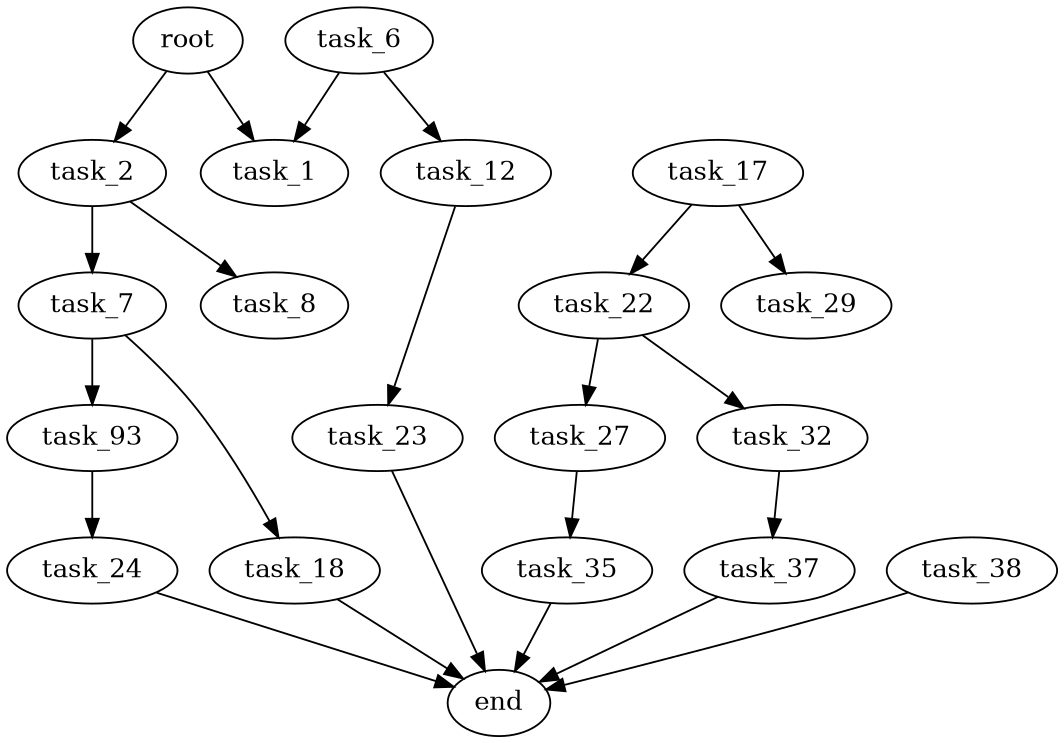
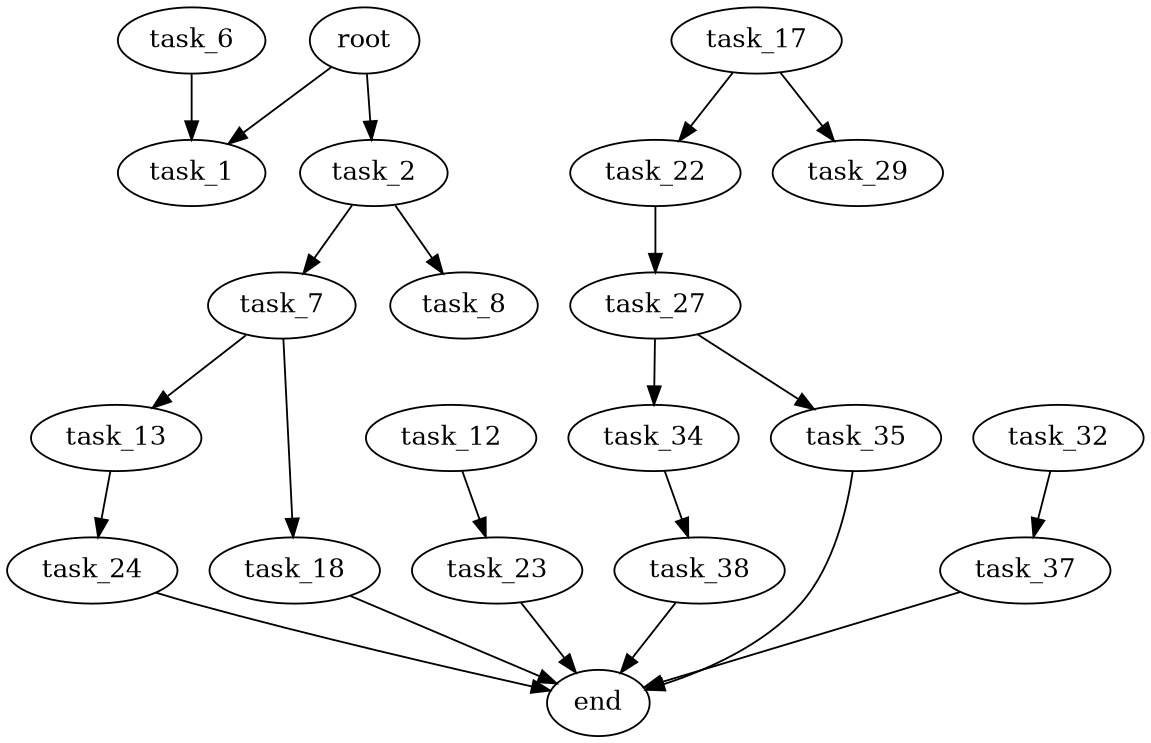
edge "task_6" -> "task_12": removed
edge "task_22" -> "task_32": removed
node "task_93": label "task_93" -> "task_13"
node "task_34": added
